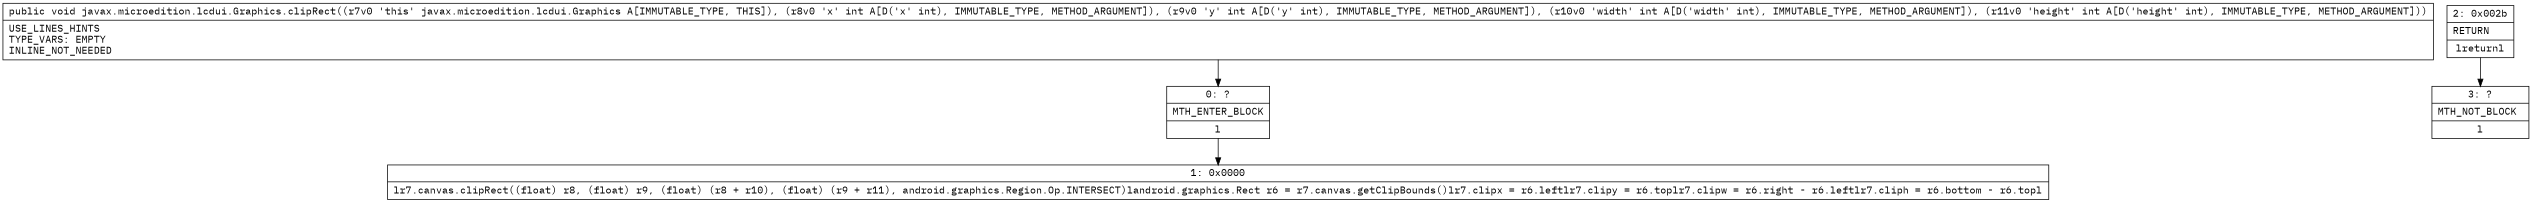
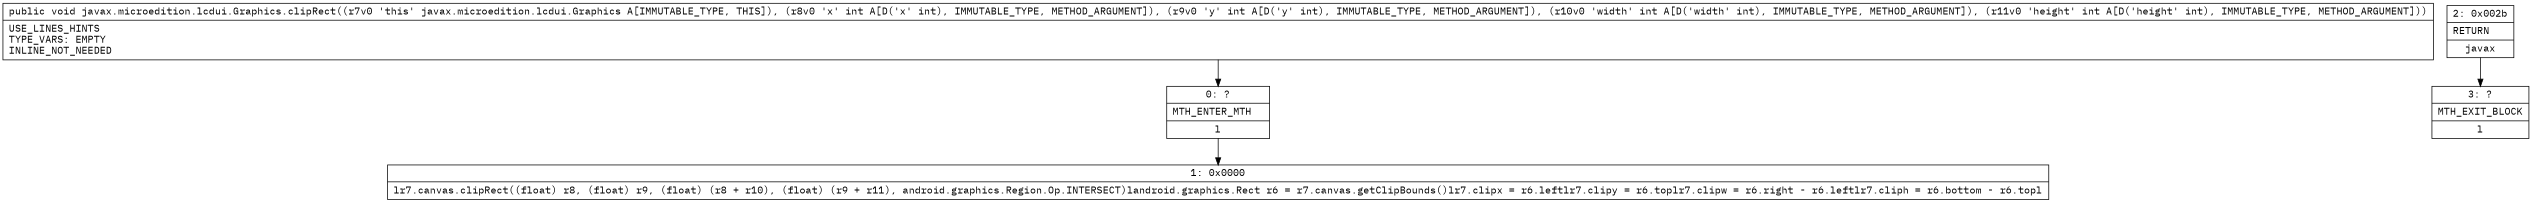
node "2: 0x002b": text "lreturnl" -> "javax"
node "0: ?": text "MTH_ENTER_BLOCK" -> "MTH_ENTER_MTH"
node "3: ?": text "MTH_NOT_BLOCK" -> "MTH_EXIT_BLOCK"
